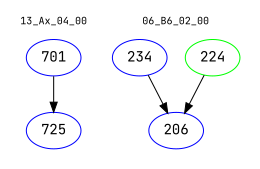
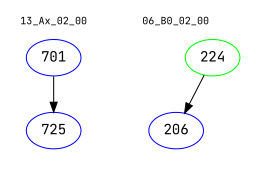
cluster "13_Ax_04_00": label "13_Ax_04_00" -> "13_Ax_02_00"
cluster "06_B6_02_00": label "06_B6_02_00" -> "06_B0_02_00"
node "234": removed
